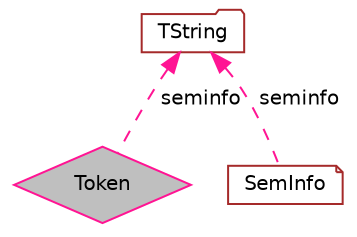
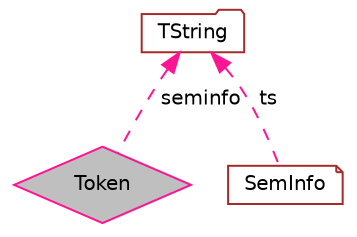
edge "SemInfo" -> "TString": label " seminfo" -> " ts"
